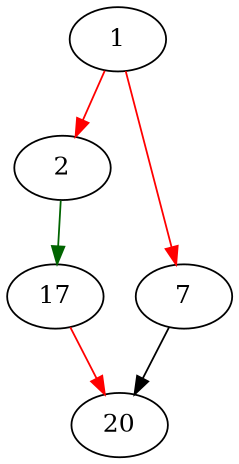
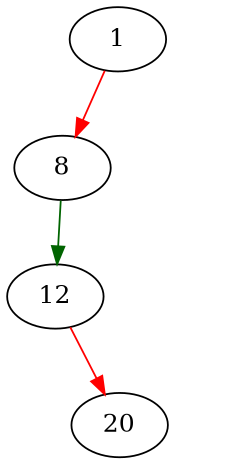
node "2": label "2" -> "8"
node "17": label "17" -> "12"
node "7": removed
